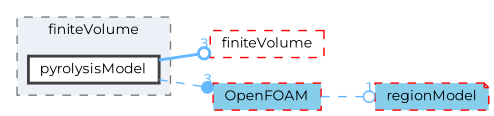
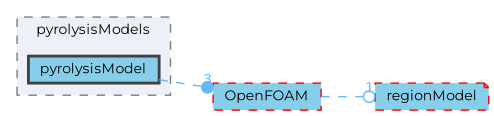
cluster "finiteVolume": label "finiteVolume" -> "pyrolysisModels"
node "finiteVolume": removed
node "pyrolysisModel": fillcolor white -> skyblue
